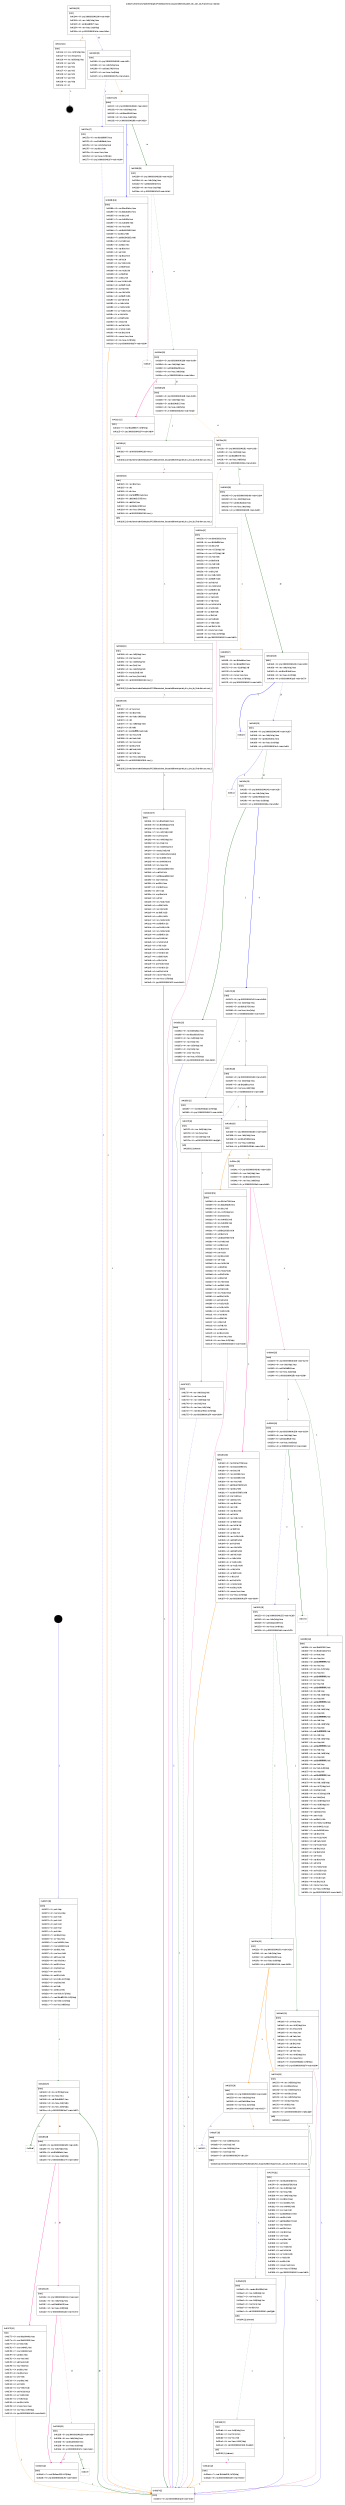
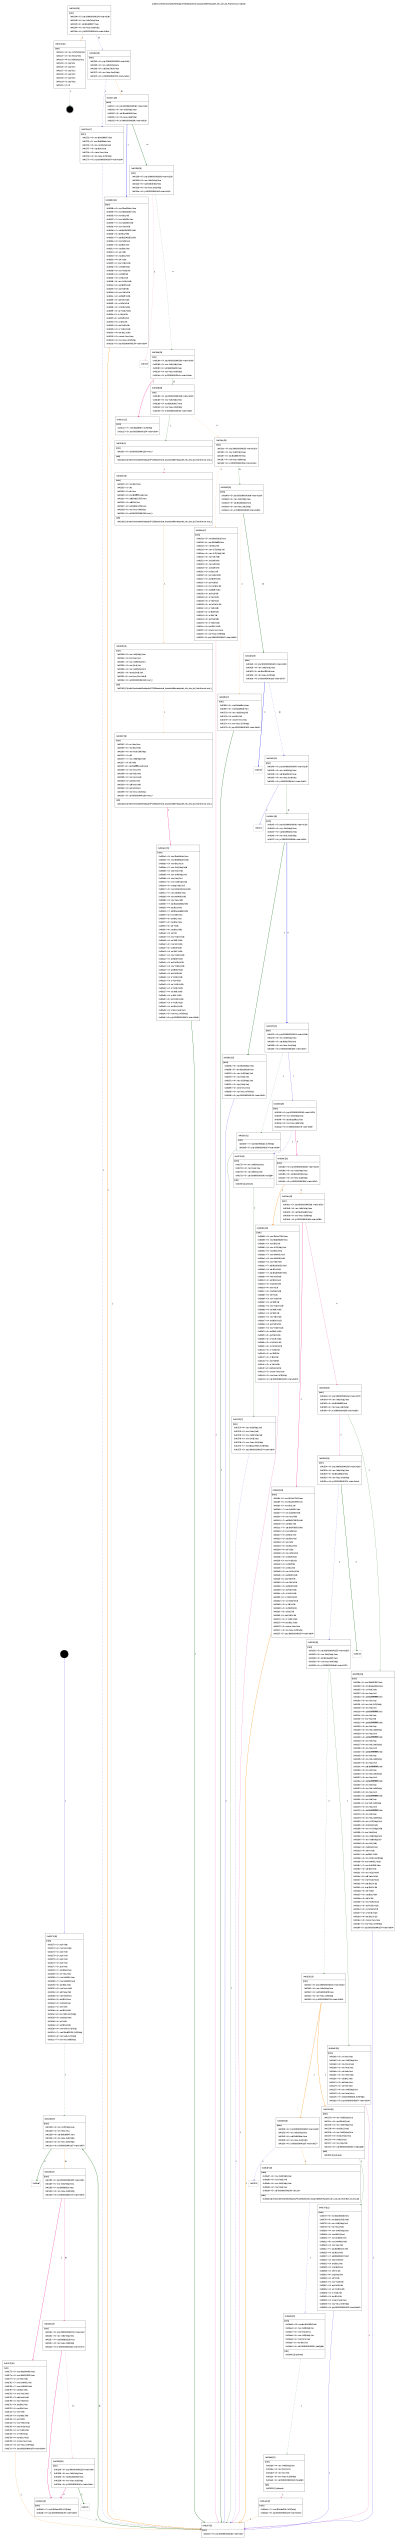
edge "0x4016f9 [27]" -> "0x401d74 [5]": added, label "1"
